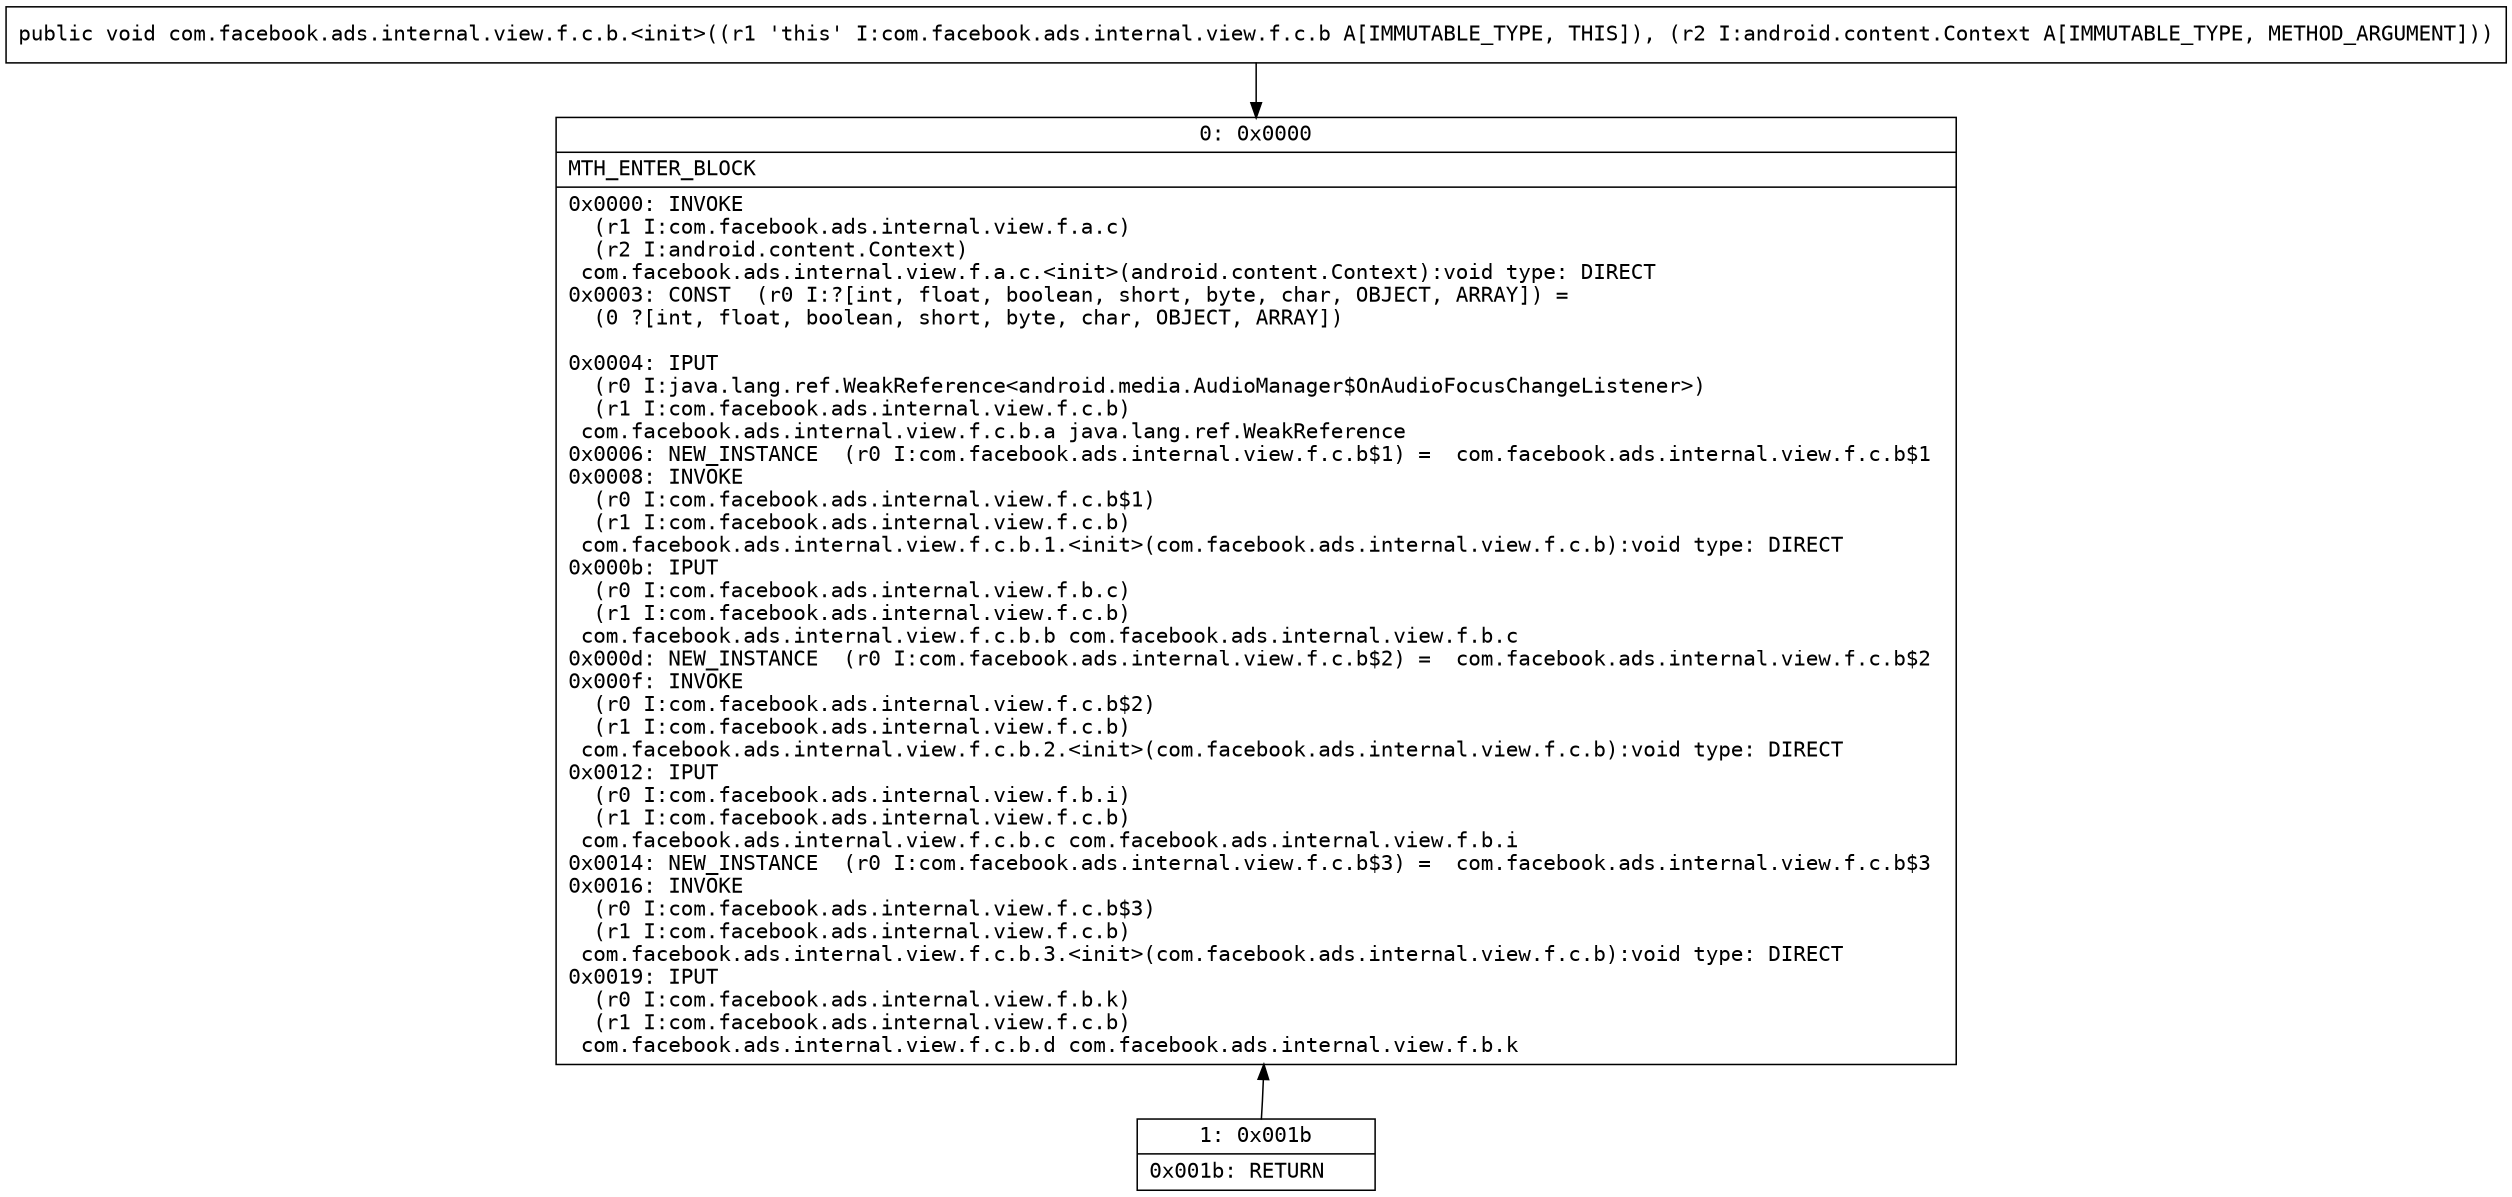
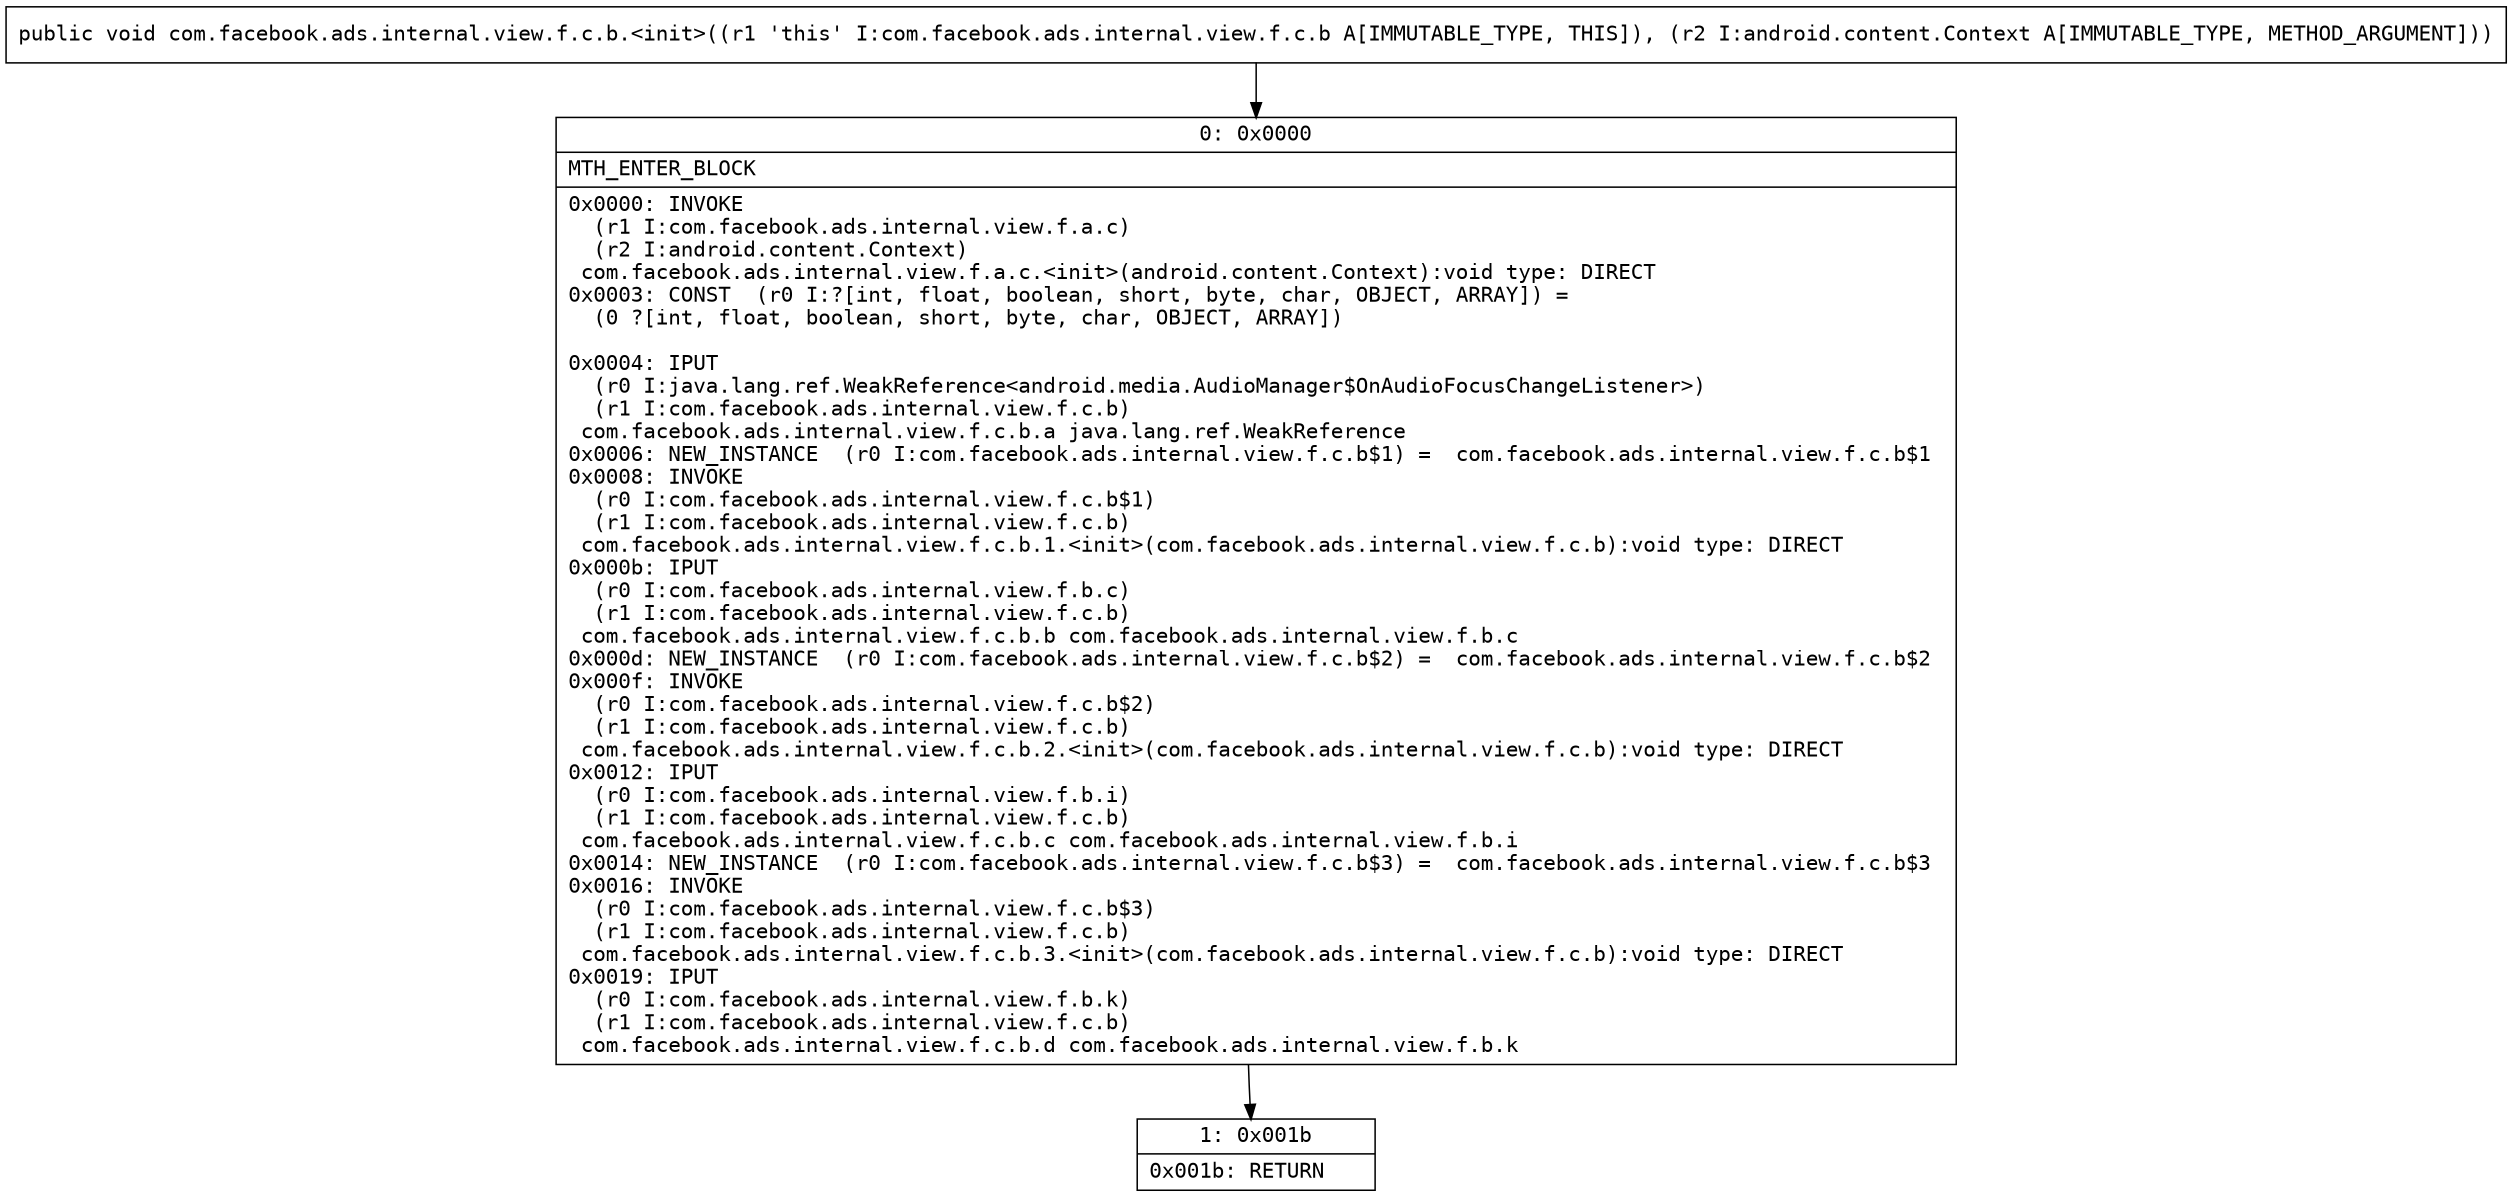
edge "1: 0x001b" -> "0: 0x0000": reversed
